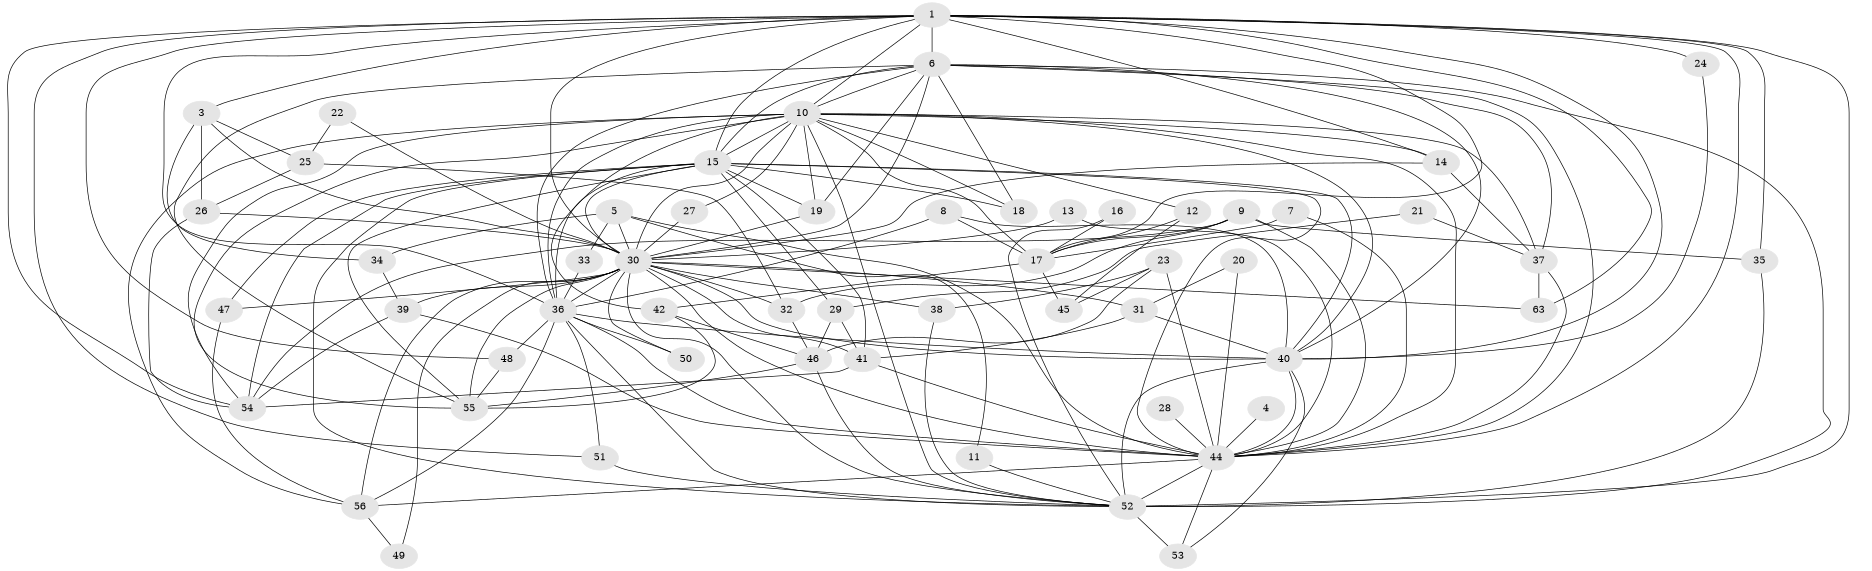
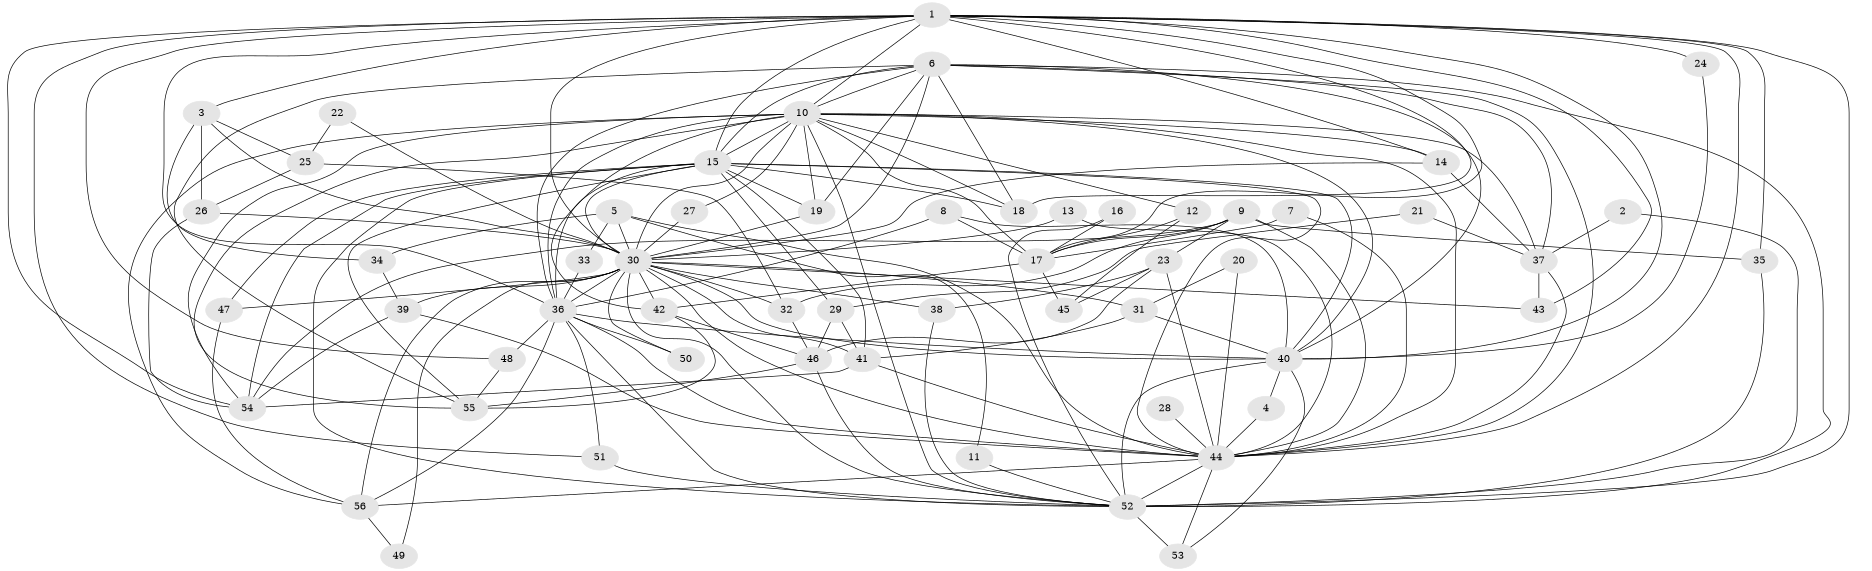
edge "1" -- "6": now "1" -- "18"
node "2": added
edge "9" -- "23": added
edge "30" -- "55": now "30" -- "42"
node "63": label "63" -> "43"
edge "40" -- "44": now "40" -- "4"
